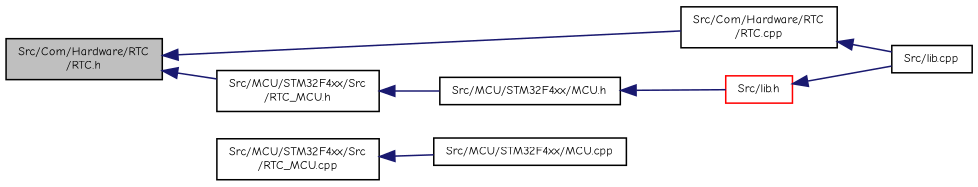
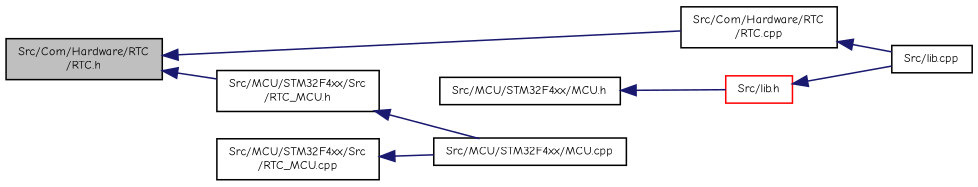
edge "Src/MCU/STM32F4xx/MCU.h" -> "Src/MCU/STM32F4xx/Src /RTC_MCU.h": now "Src/MCU/STM32F4xx/MCU.cpp" -> "Src/MCU/STM32F4xx/Src /RTC_MCU.h"
